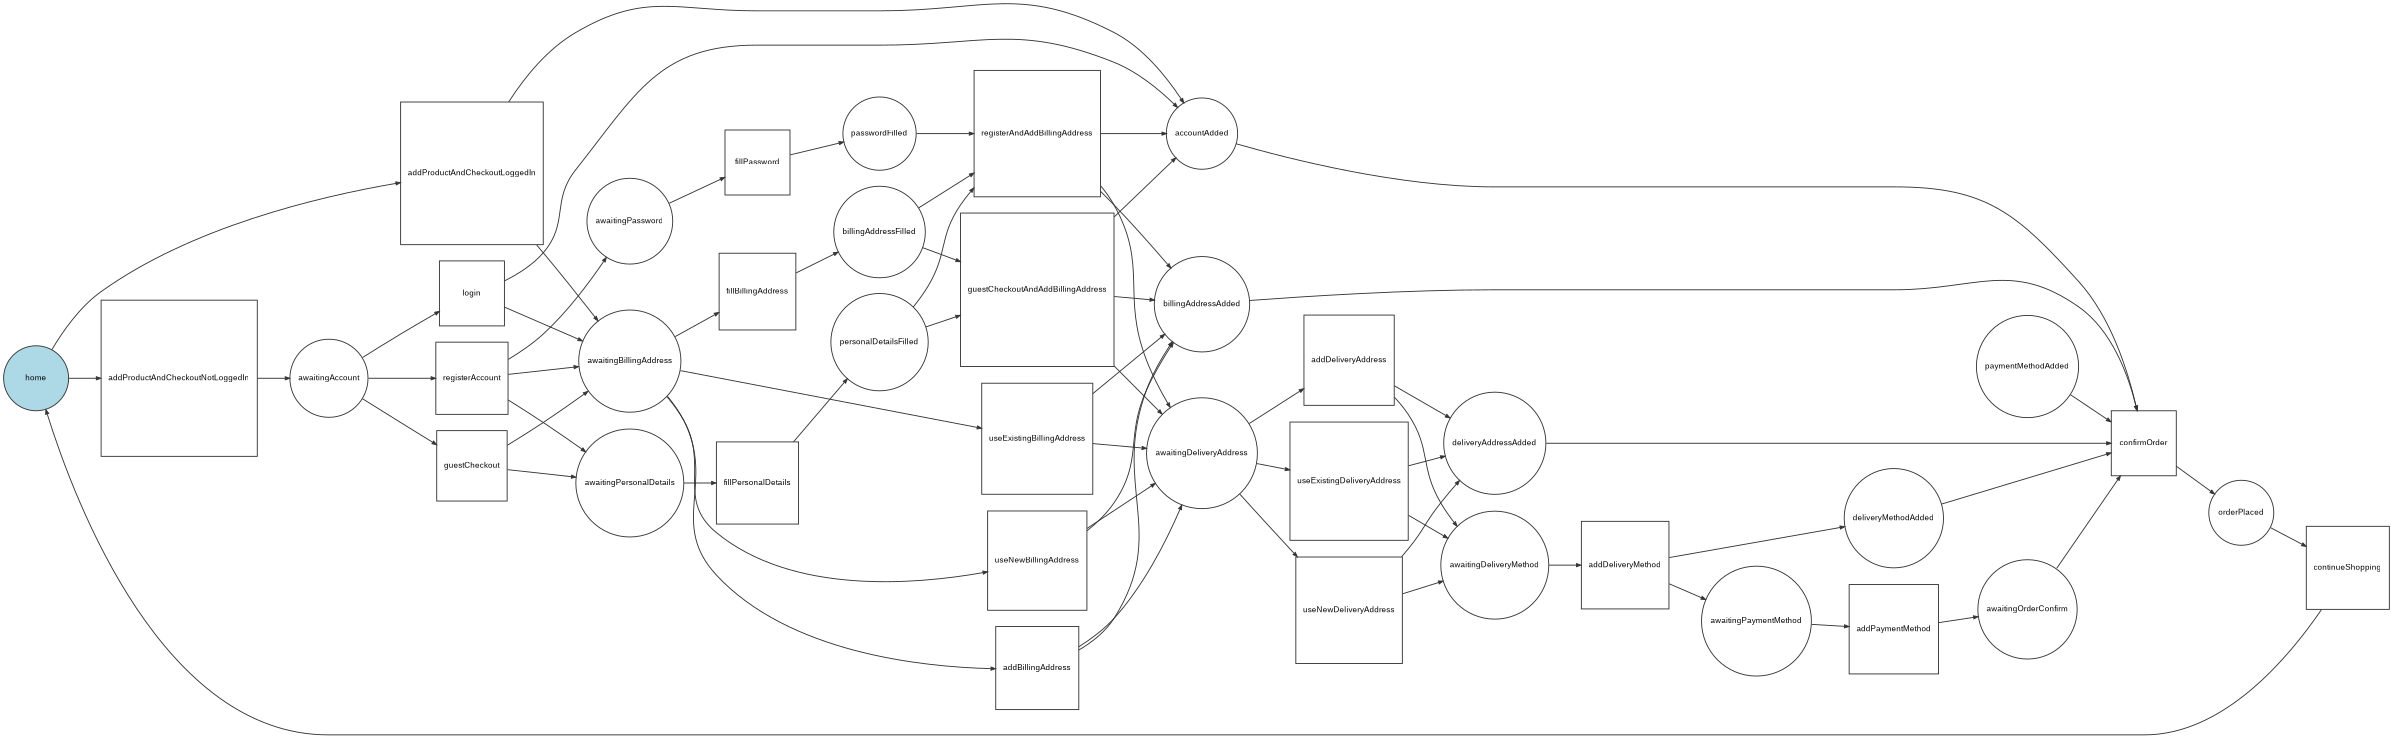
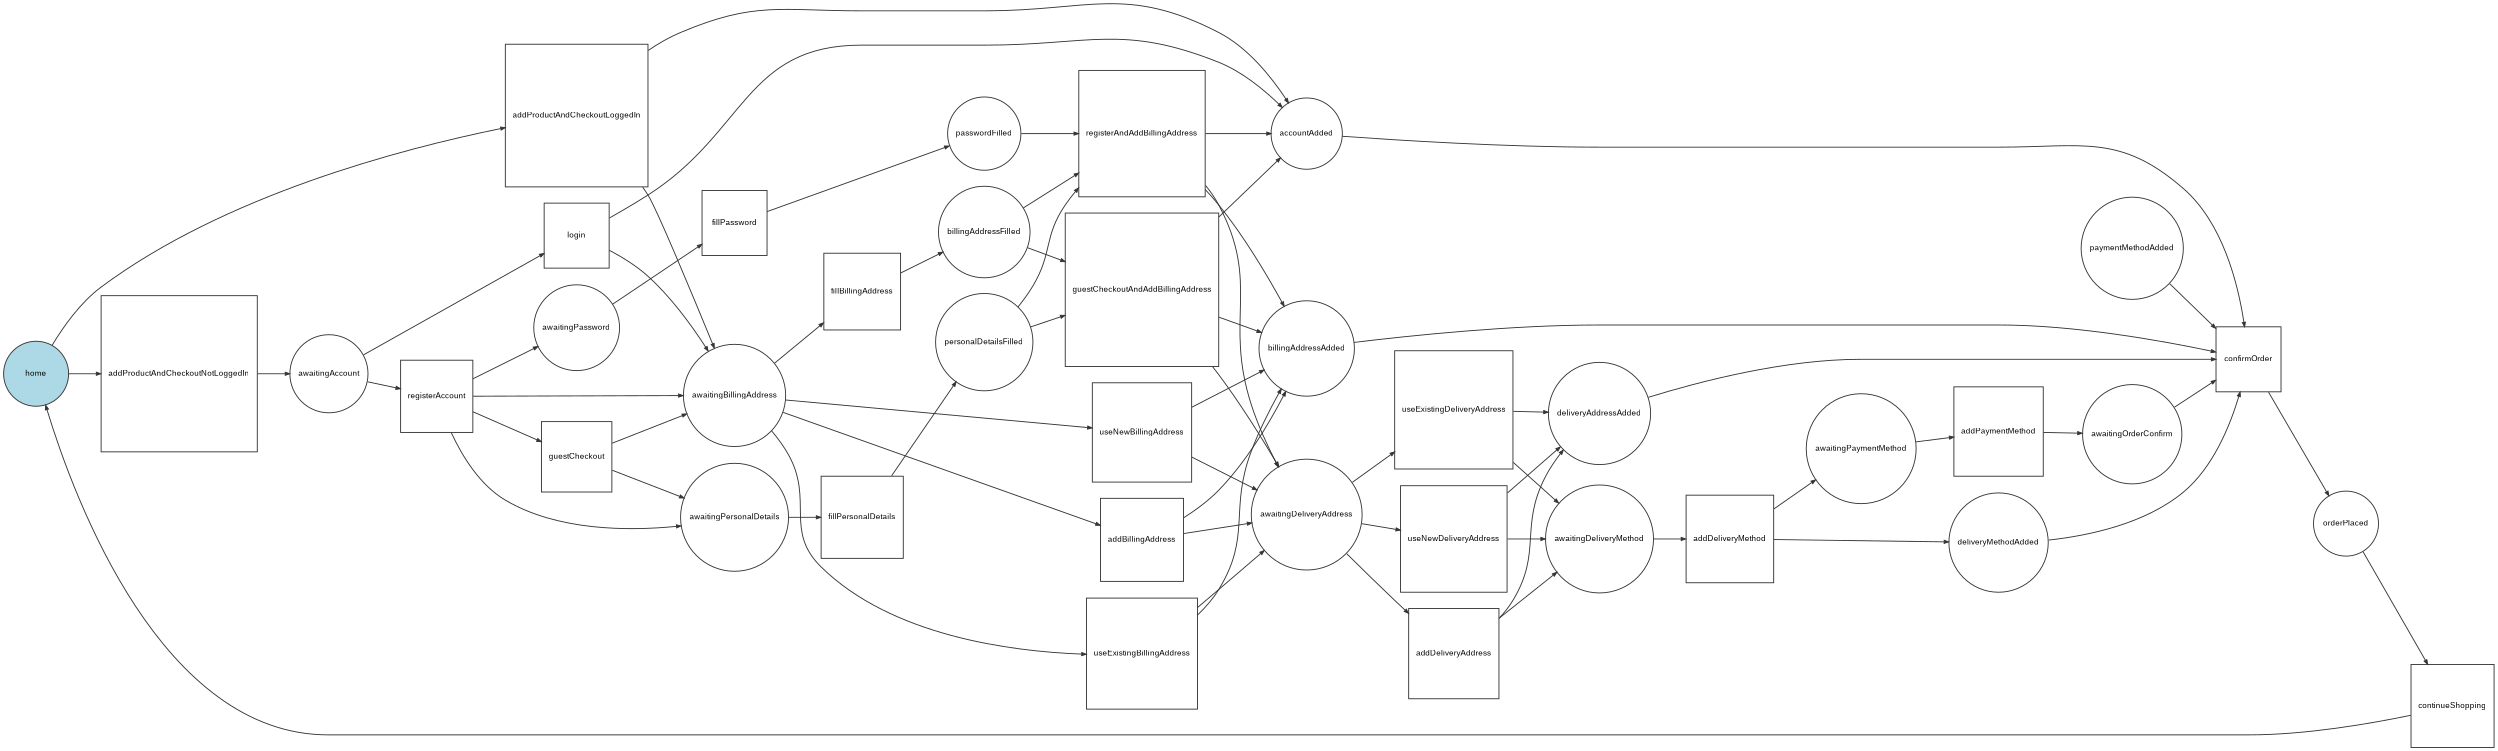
edge "awaitingAccount" -> "guestCheckout": now "registerAccount" -> "guestCheckout"
